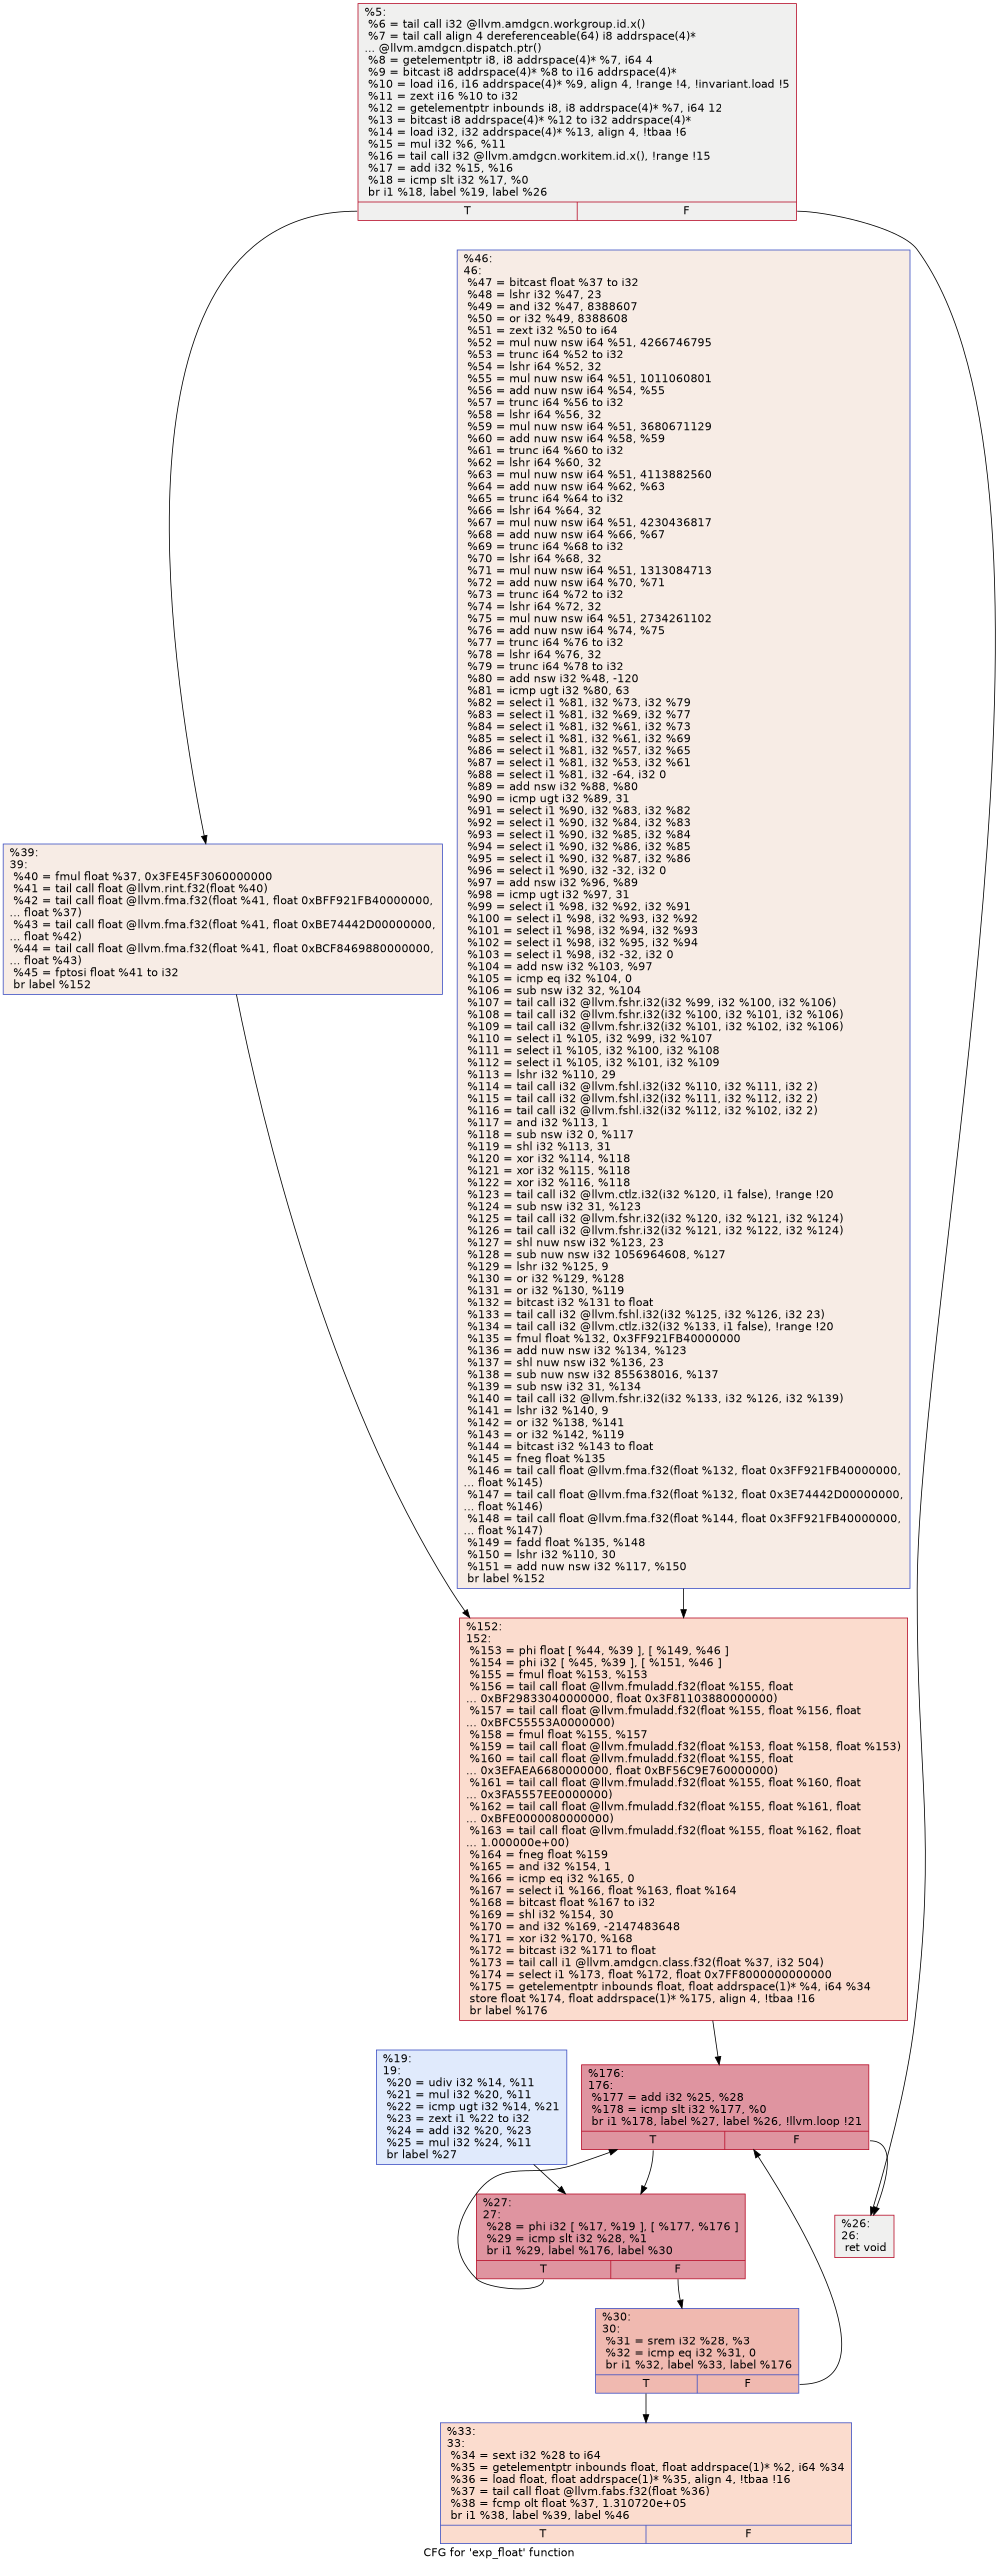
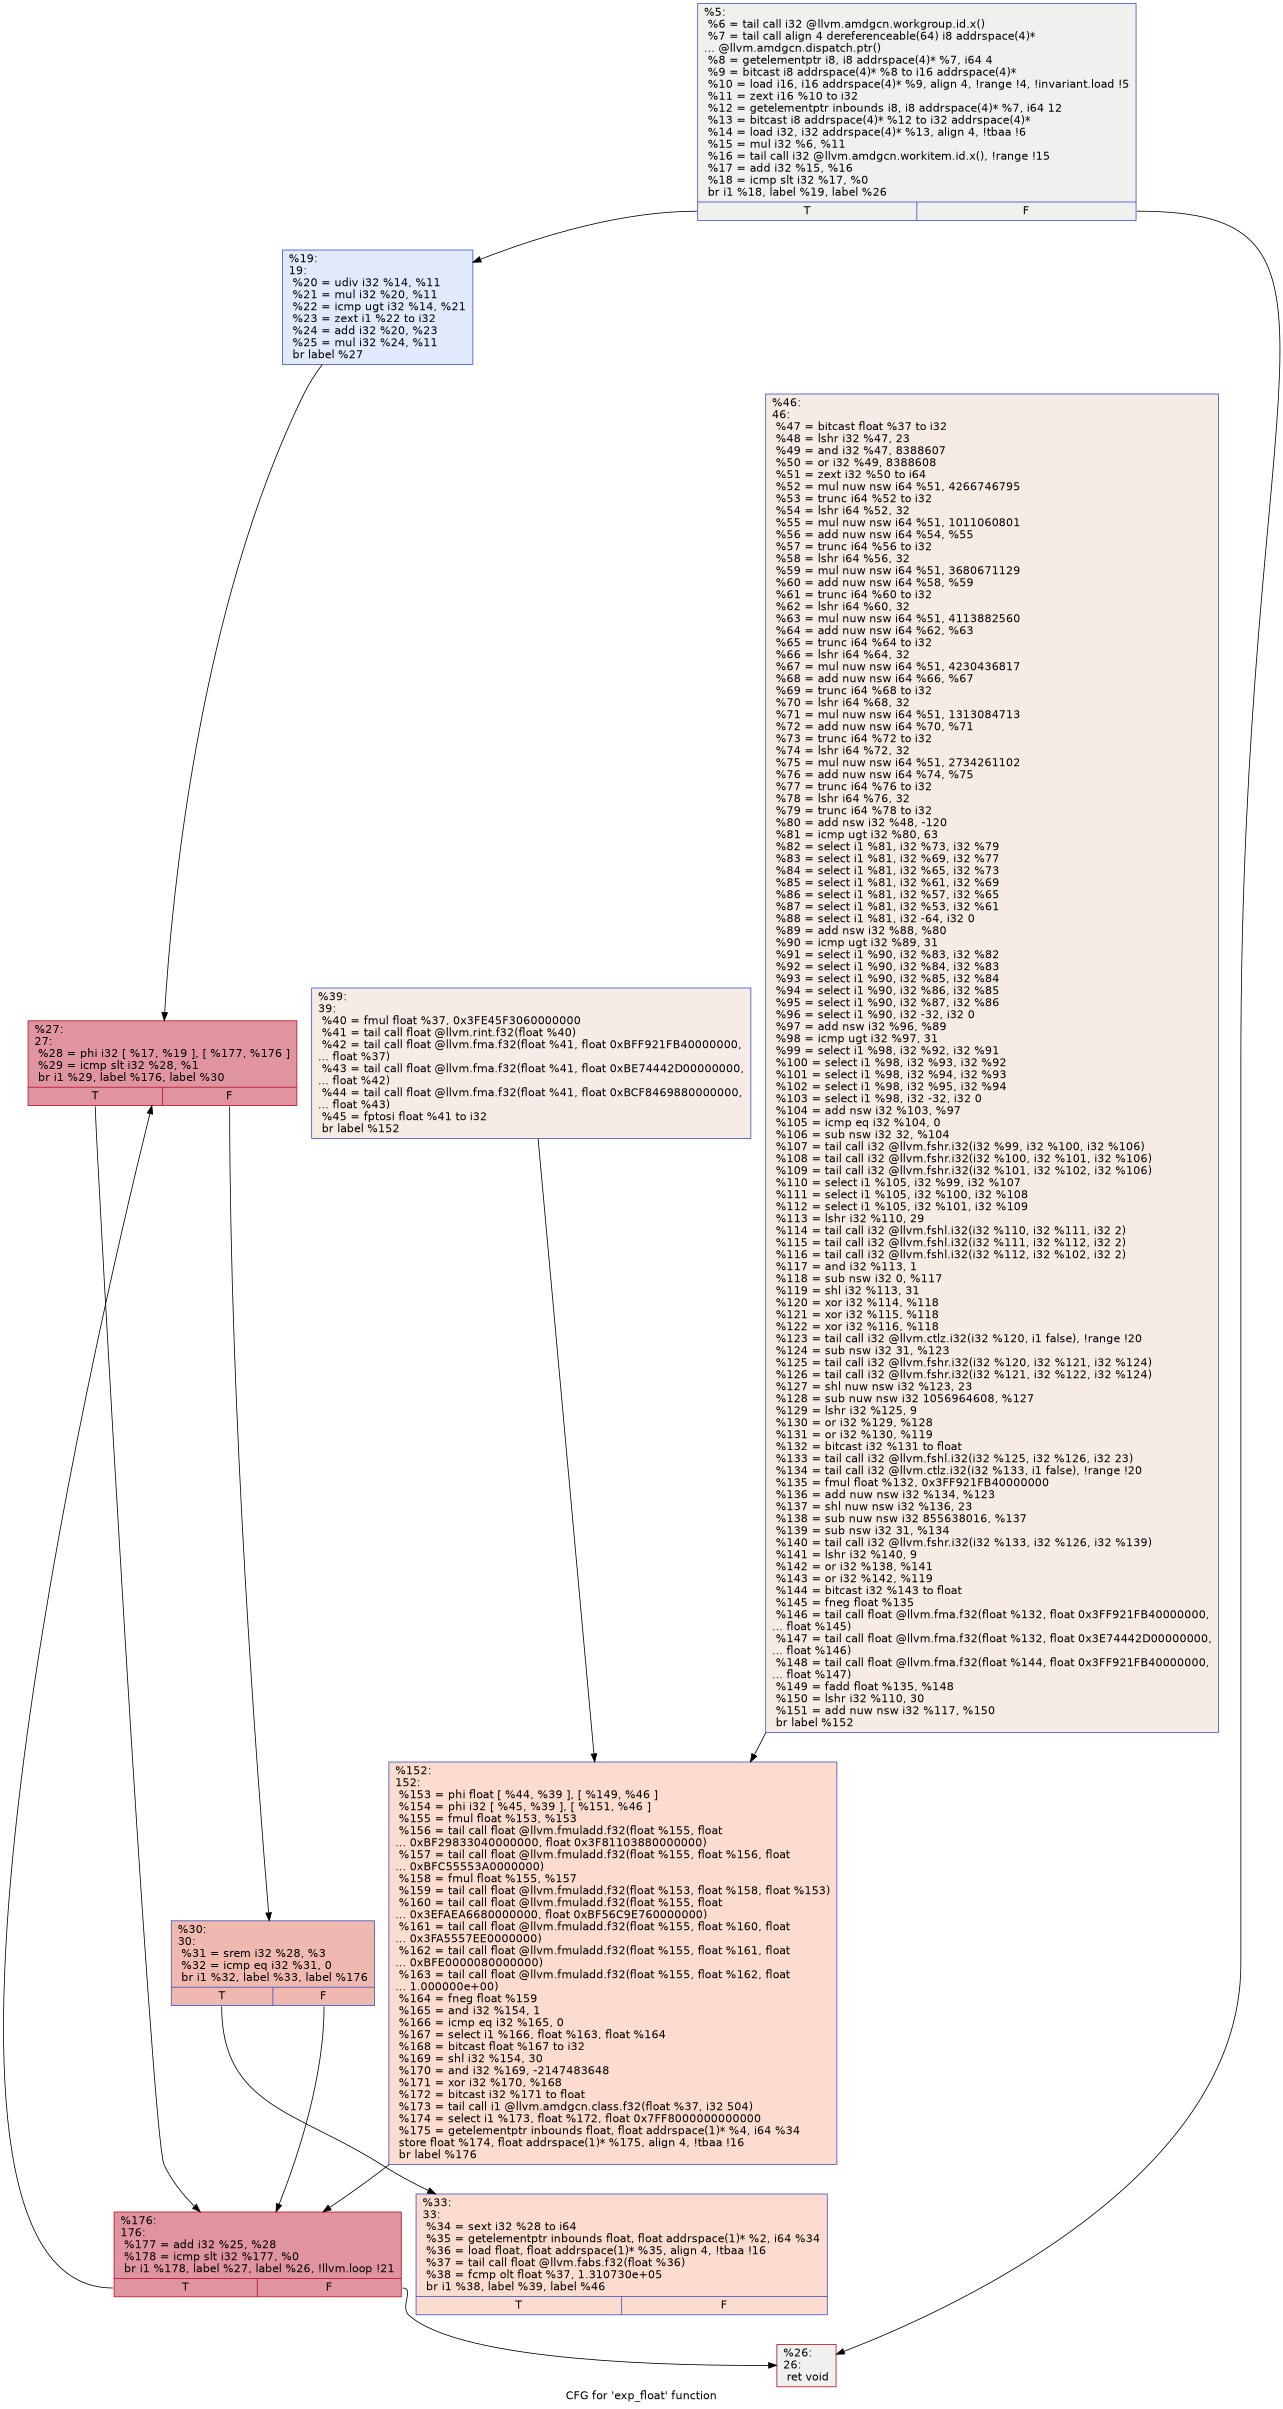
node "%5:": color #b70d28ff -> #3d50c3ff
edge "%5:" -> "%39:": now "%5:" -> "%19:"
node "%46:": text "%84 = select i1 %81, i32 %61, i32 %73" -> "%84 = select i1 %81, i32 %65, i32 %73"
node "%152:": color #b70d28ff -> #3d50c3ff
node "%33:": text "%38 = fcmp olt float %37, 1.310720e+05" -> "%38 = fcmp olt float %37, 1.310730e+05"
